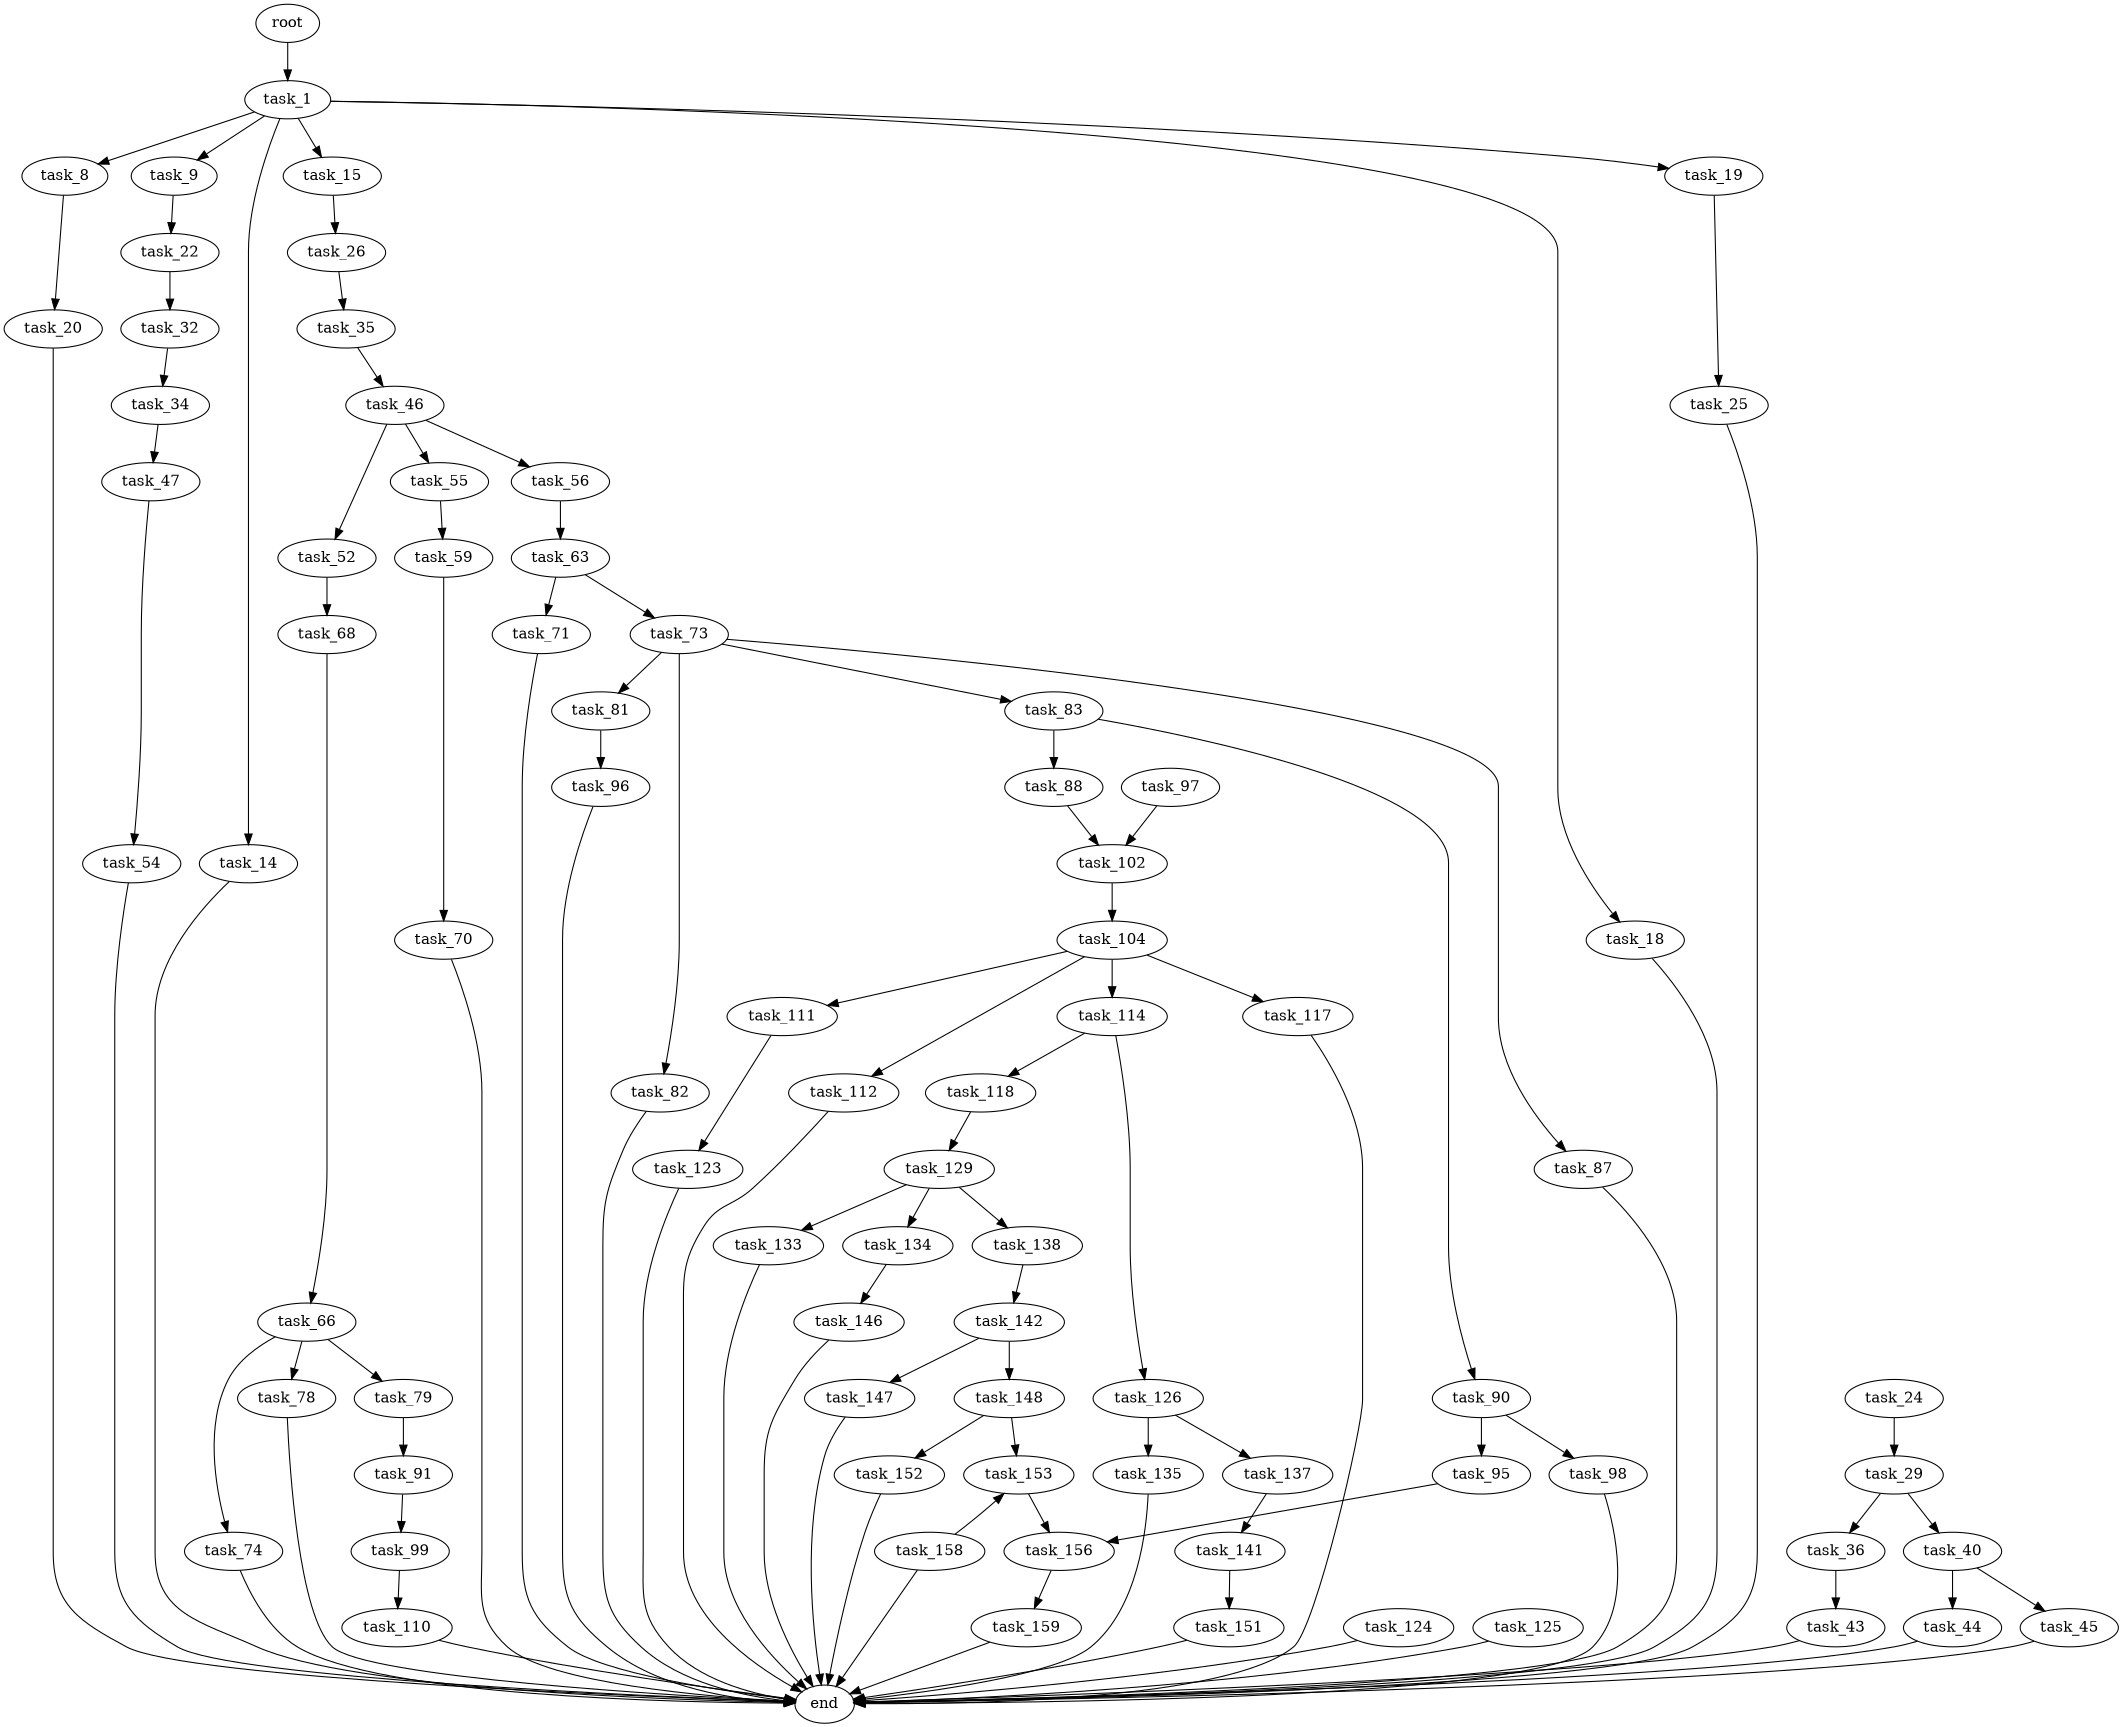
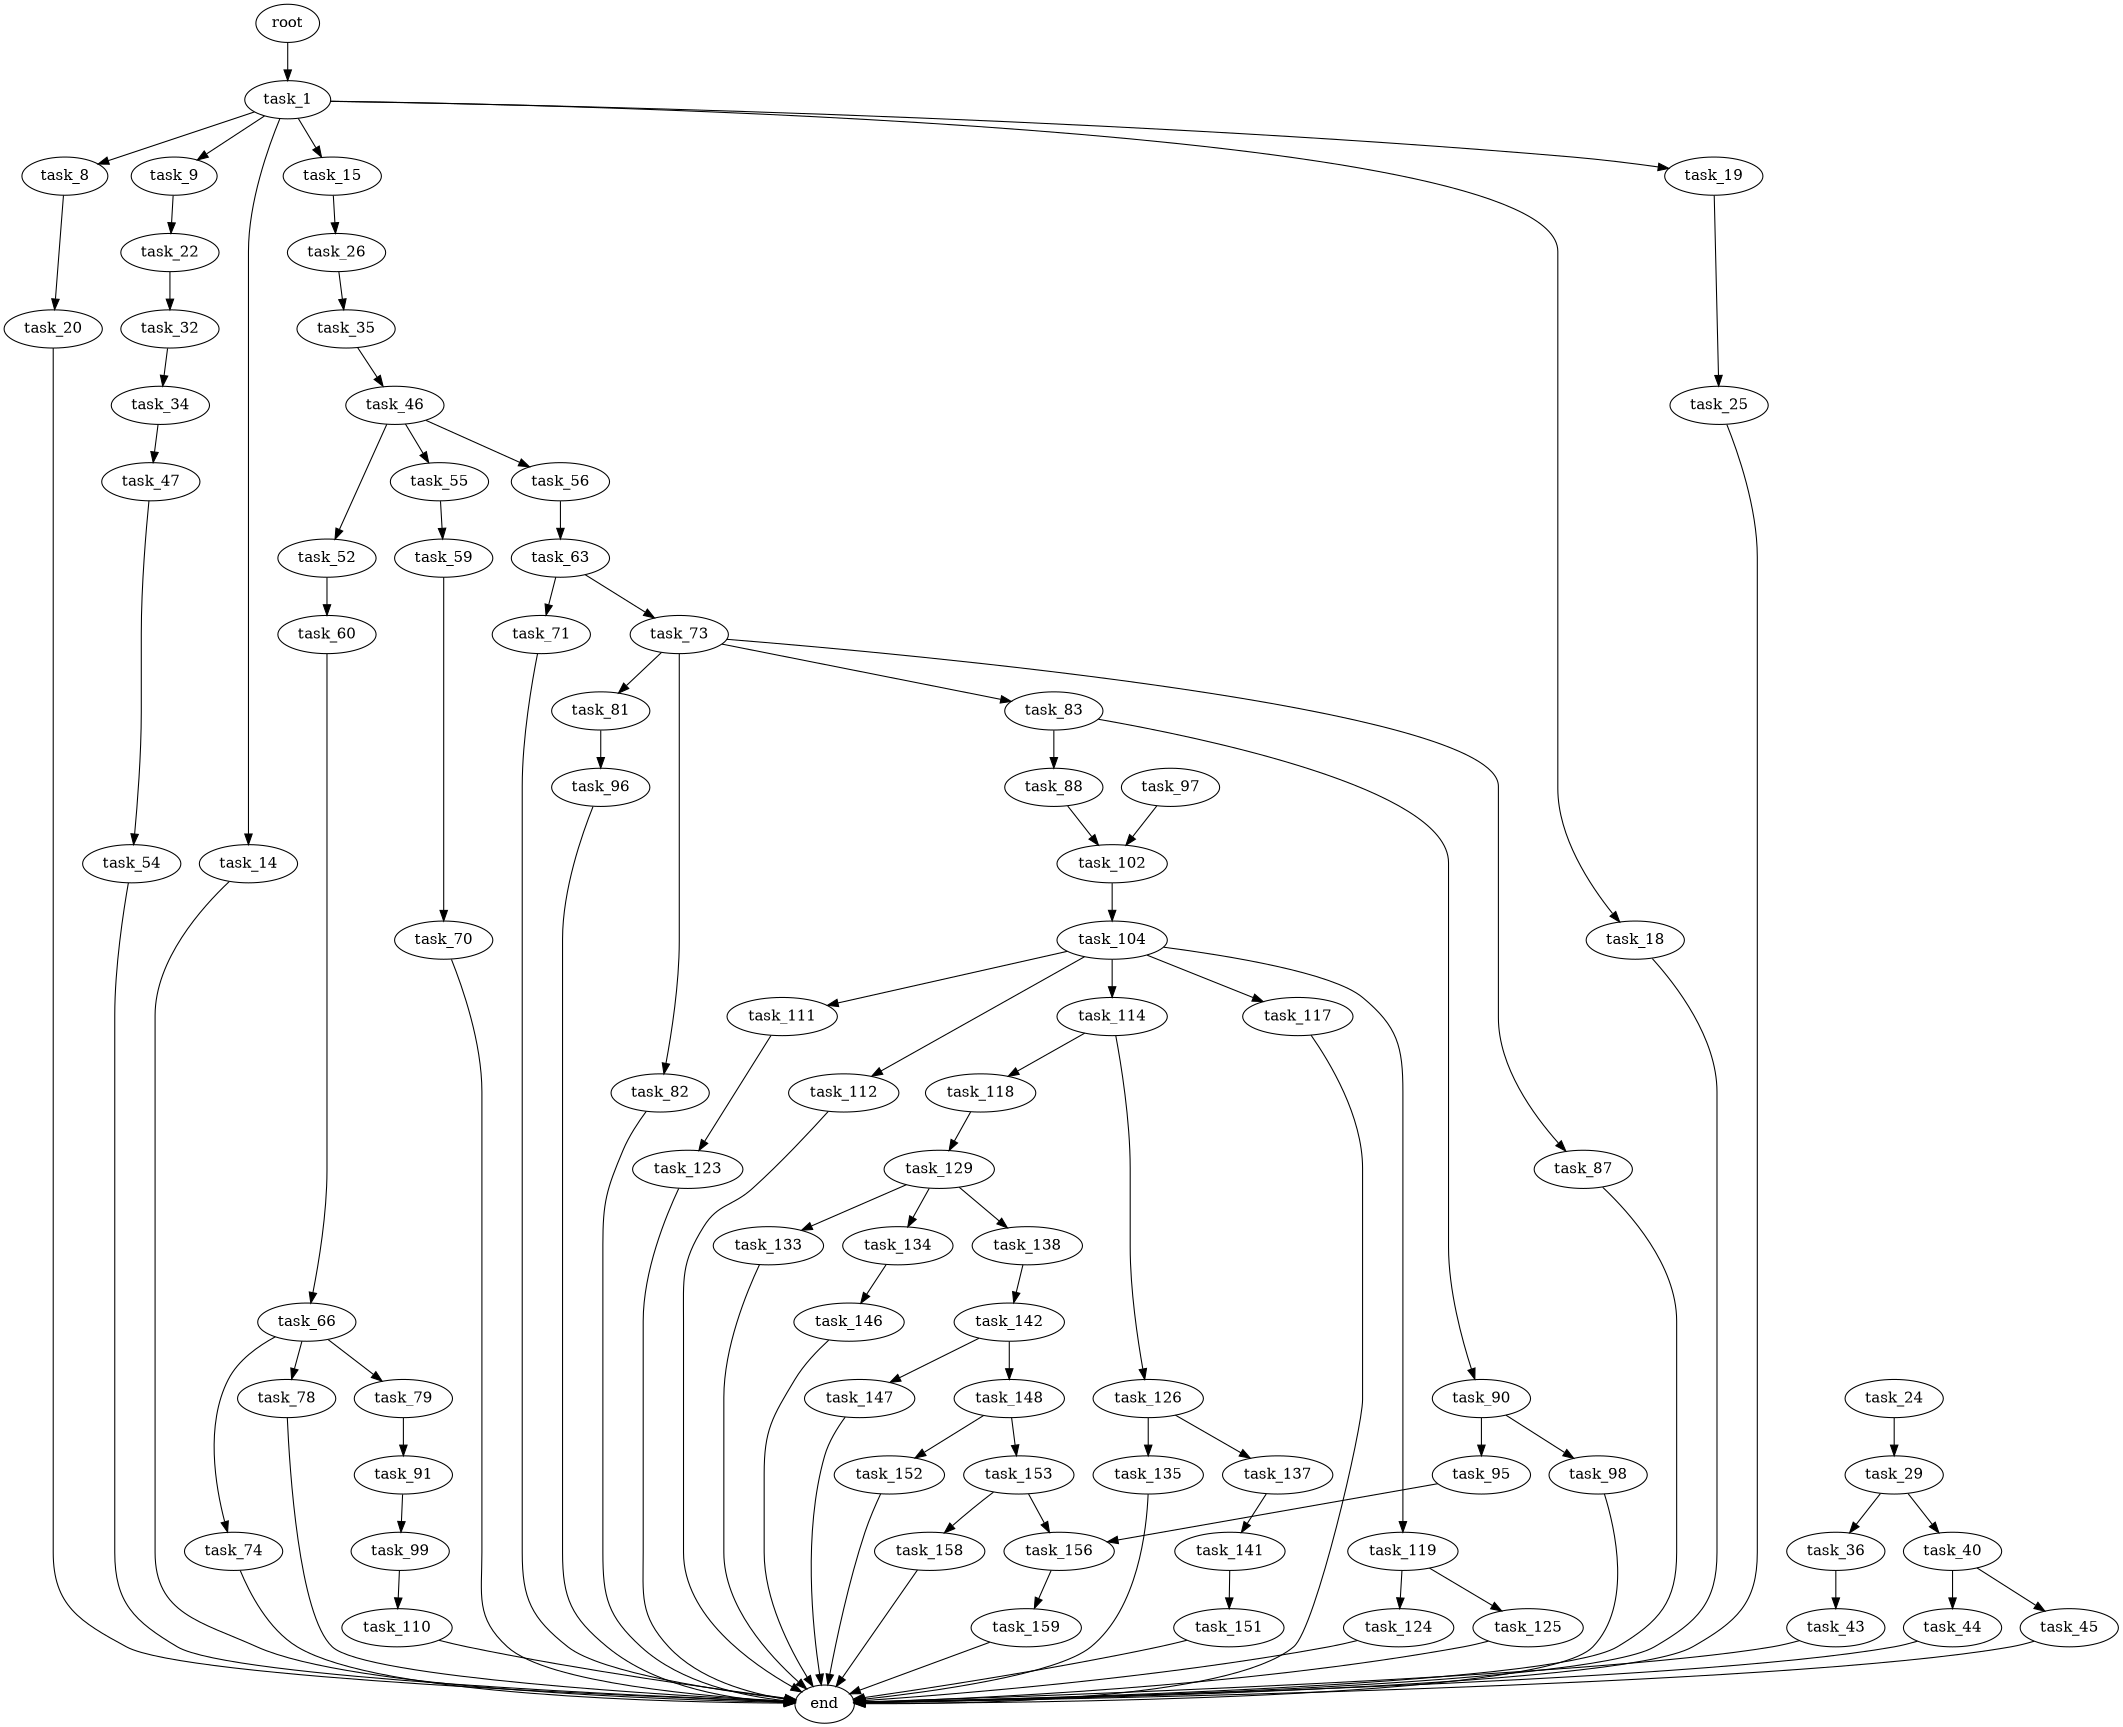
node "task_68": label "task_68" -> "task_60"
edge "task_158" -> "task_153": reversed
node "task_119": added
